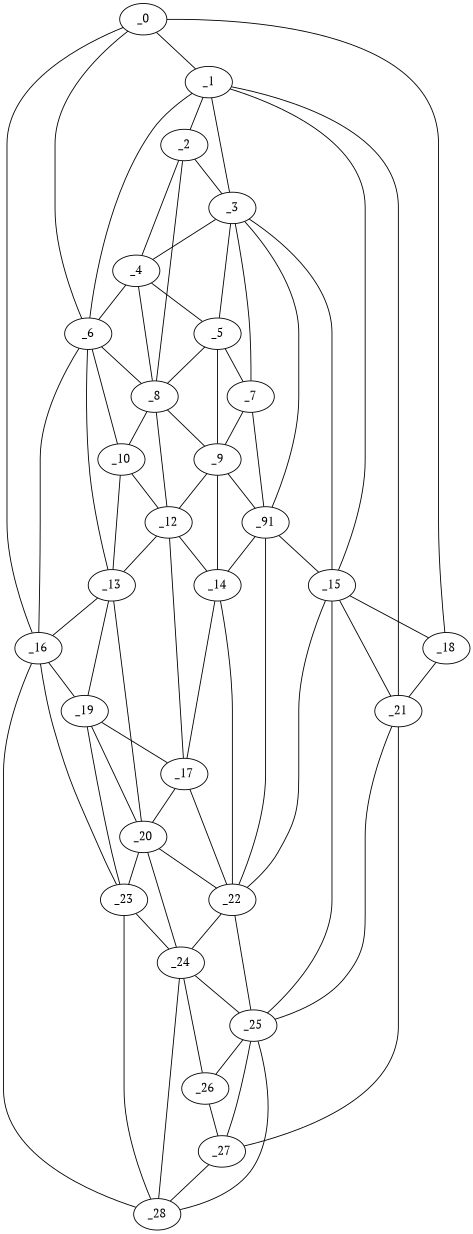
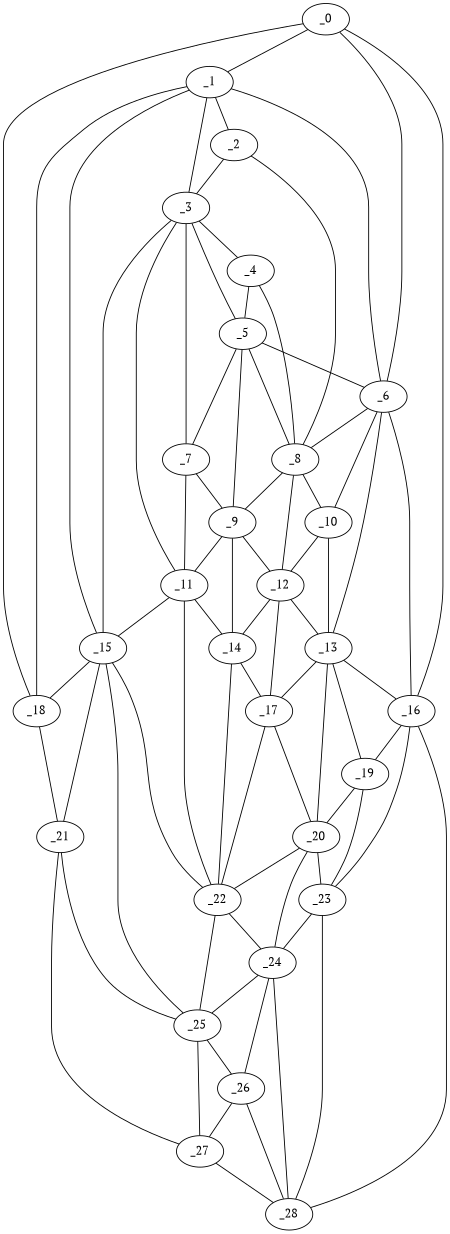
edge "_2" -- "_4": removed
edge "_4" -- "_6": now "_5" -- "_6"
edge "_1" -- "_21": now "_1" -- "_18"
node "_91": label "_91" -> "_11"
edge "_19" -- "_17": now "_13" -- "_17"
edge "_25" -- "_28": now "_26" -- "_28"
